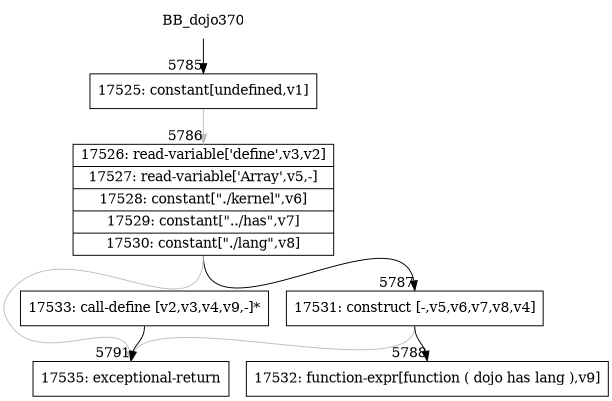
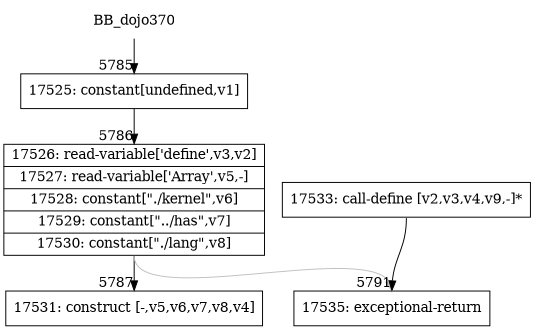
edge "17525: constant[undefined,v1]" -> "17526: read-variable['define',v3,v2]": color gray -> black
edge "17531: construct [-,v5,v6,v7,v8,v4]" -> "17535: exceptional-return": removed
node "17532: function-expr[function ( dojo has lang ),v9]": removed
